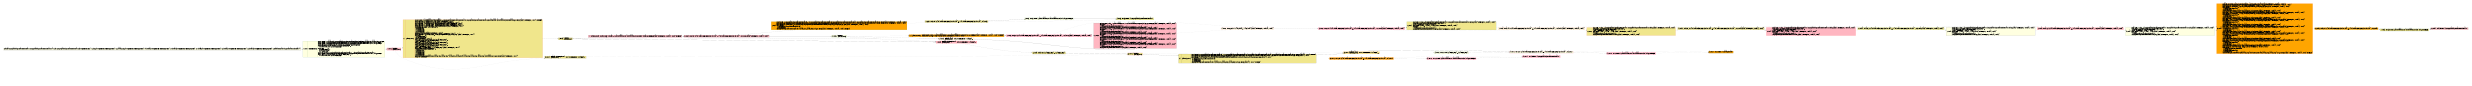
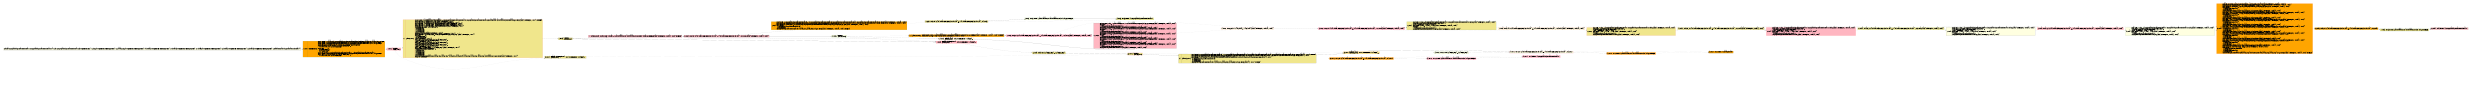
node "0: 0x0000": fillcolor lightyellow -> orange
node "1: 0x0015": text "Splitter:B:1:0x0015" -> "String:B:1:0x0015"
node "42: 0x011e": fillcolor lightpink -> orange
